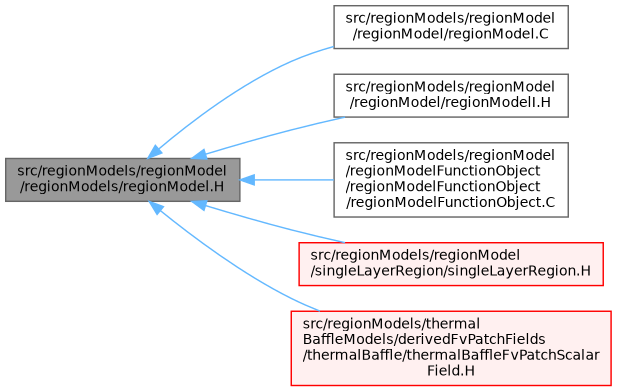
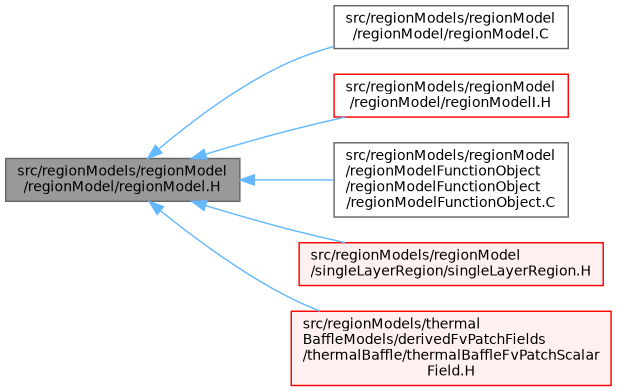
node "src/regionModels/regionModel /regionModel/regionModelI.H": color grey40 -> red
node "src/regionModels/regionModel /regionModels/regionModel.H": label "src/regionModels/regionModel /regionModels/regionModel.H" -> "src/regionModels/regionModel /regionModel/regionModel.H"
